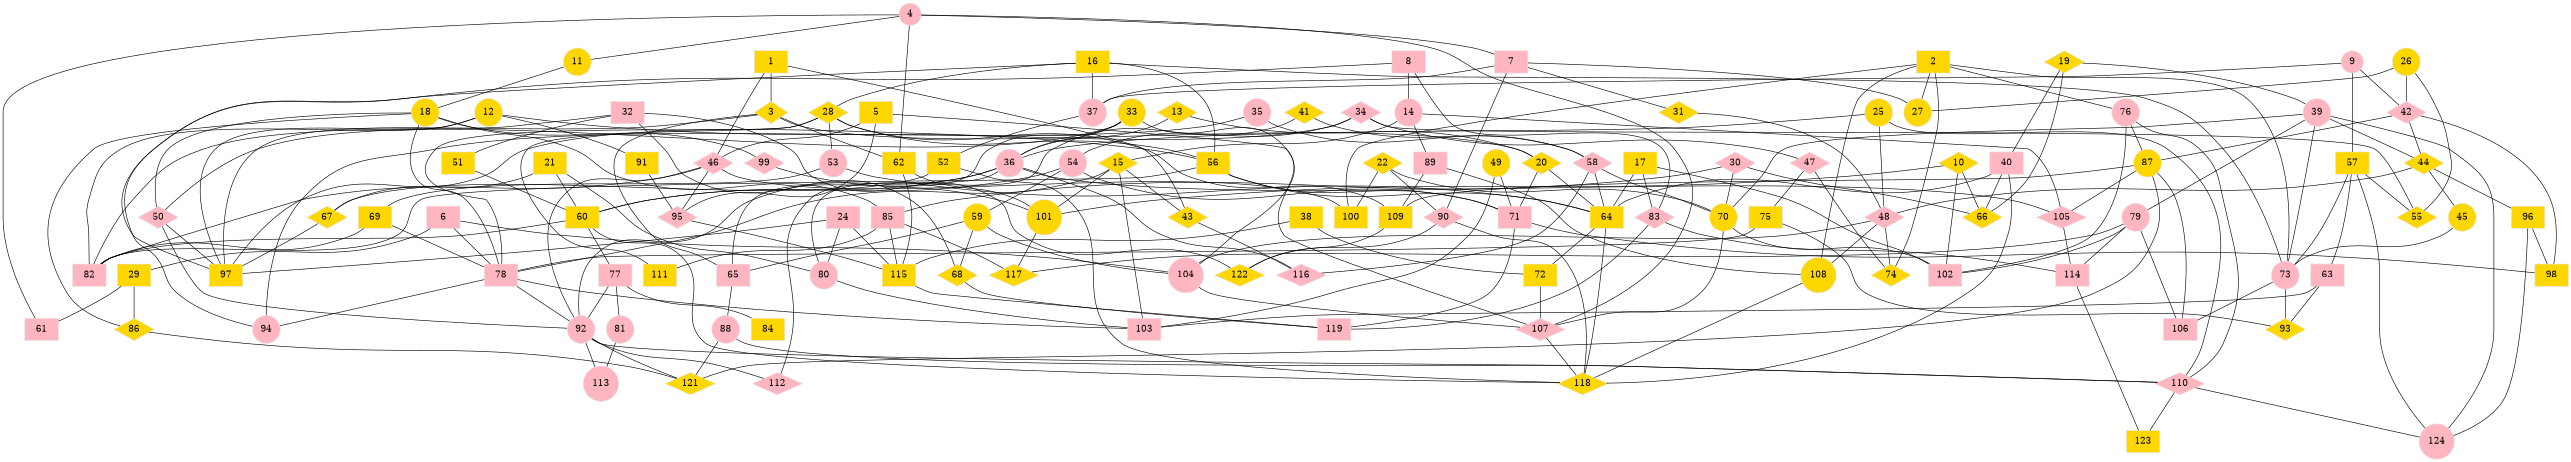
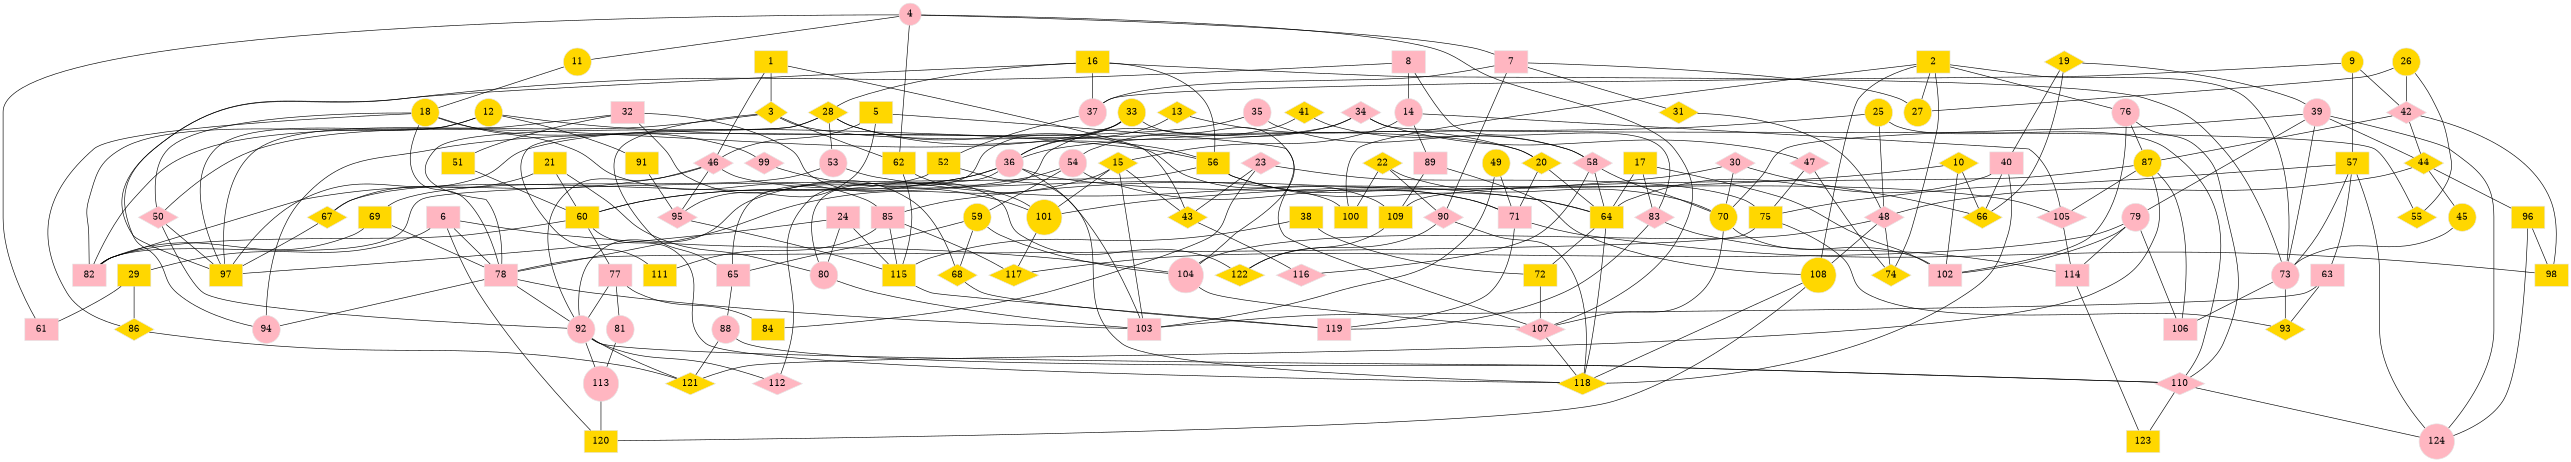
node "9": fillcolor lightpink -> gold
node "23": added
edge "57" -- "55": now "57" -- "75"
edge "36" -- "116": now "36" -- "103"
node "120": added
